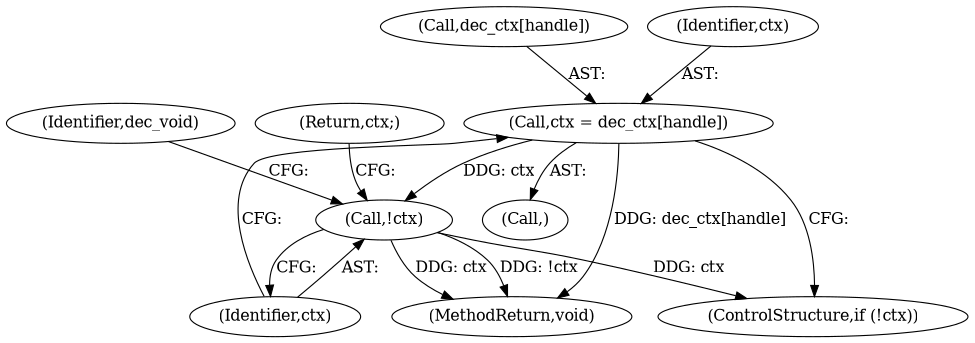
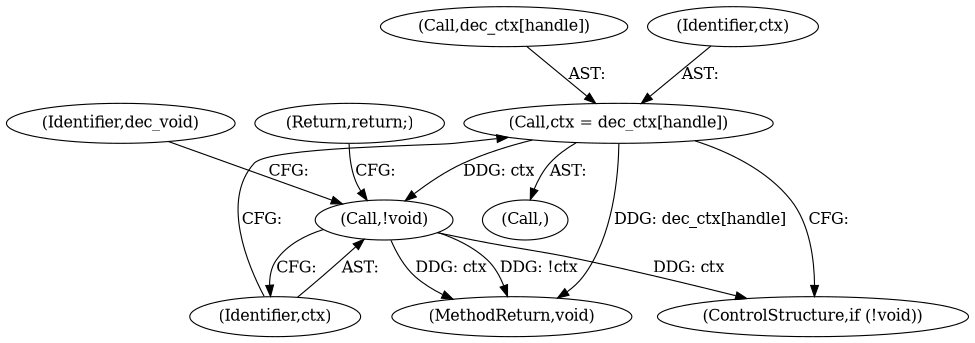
node "(Return,ctx;)": label "(Return,ctx;)" -> "(Return,return;)"
node "(Call,!ctx)": label "(Call,!ctx)" -> "(Call,!void)"
node "(ControlStructure,if (!ctx))": label "(ControlStructure,if (!ctx))" -> "(ControlStructure,if (!void))"
